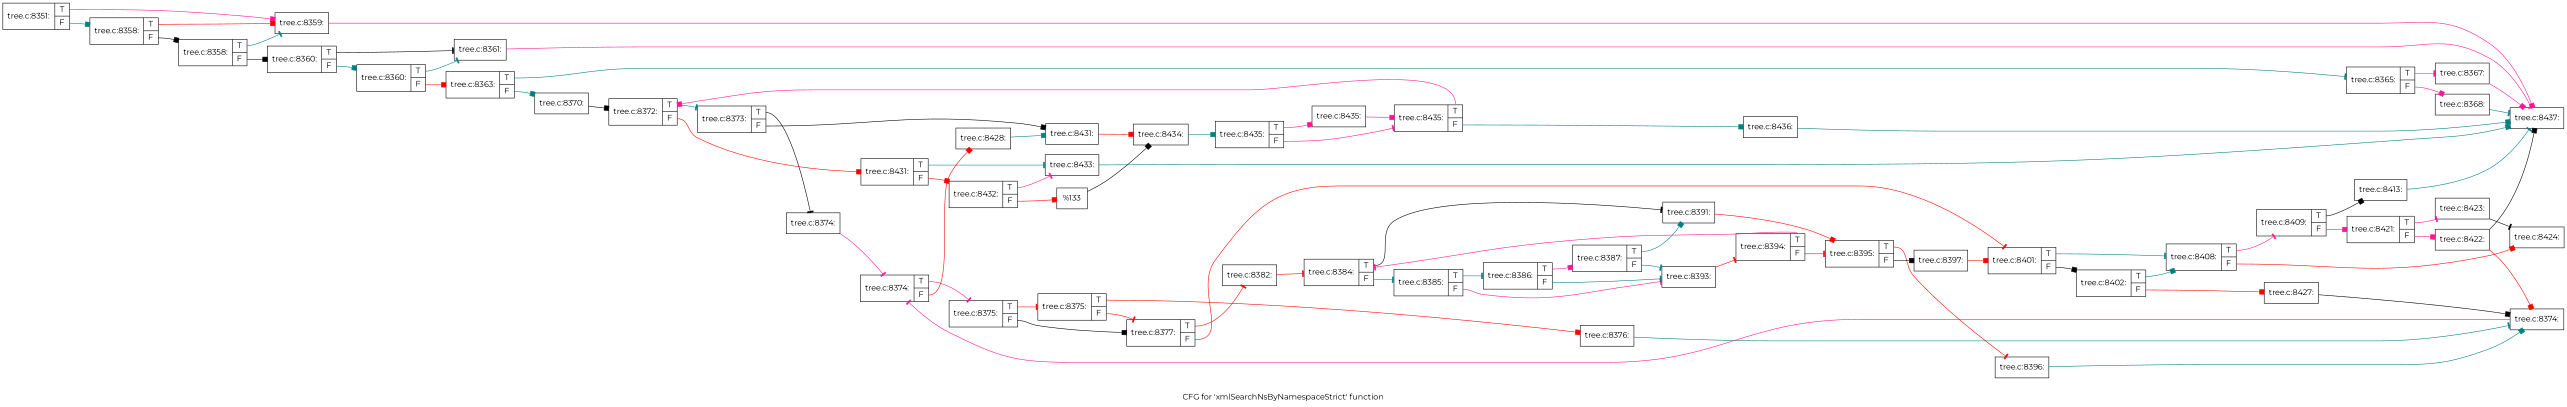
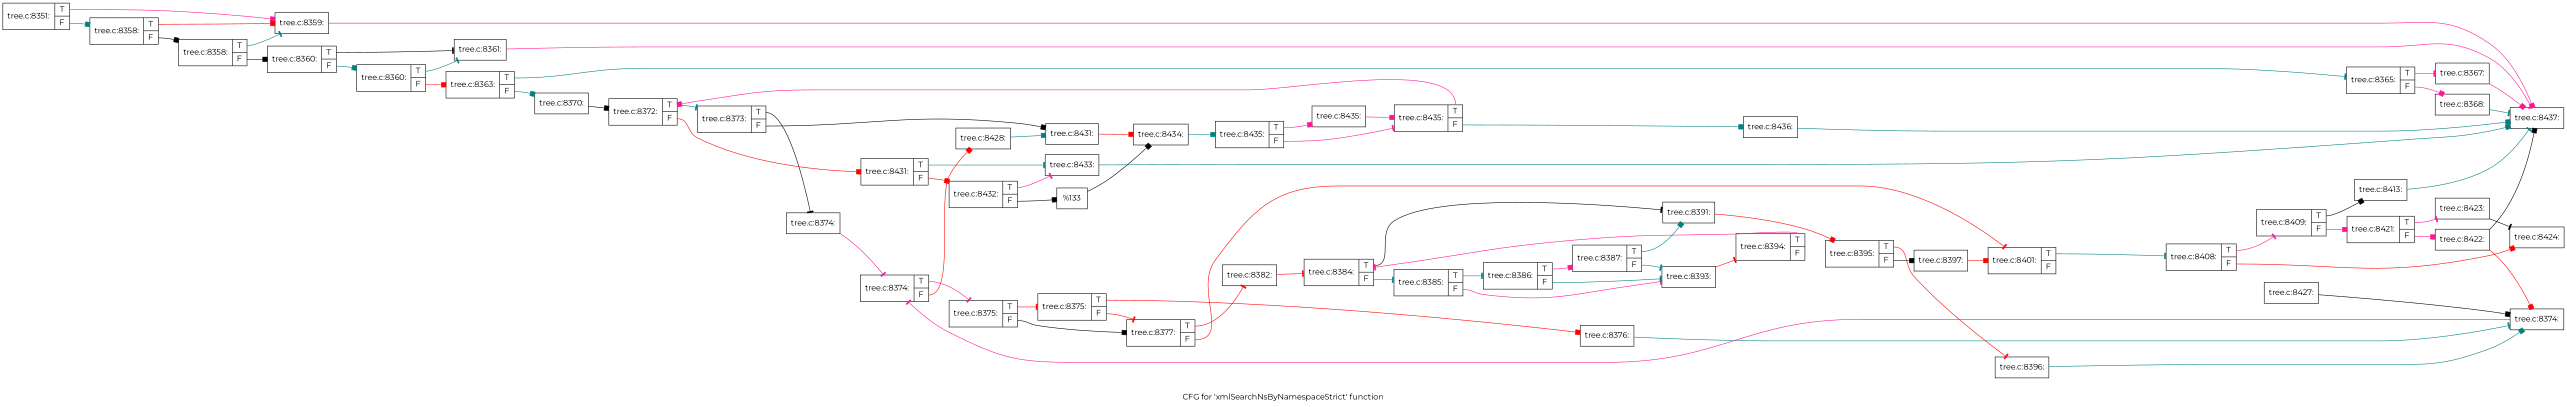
edge "tree.c:8432:" -> "%133": color red -> black
edge "tree.c:8394:" -> "tree.c:8395:": removed
node "tree.c:8402:": removed
